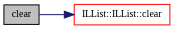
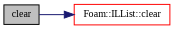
node "ILList::ILList::clear": label "ILList::ILList::clear" -> "Foam::ILList::clear"
